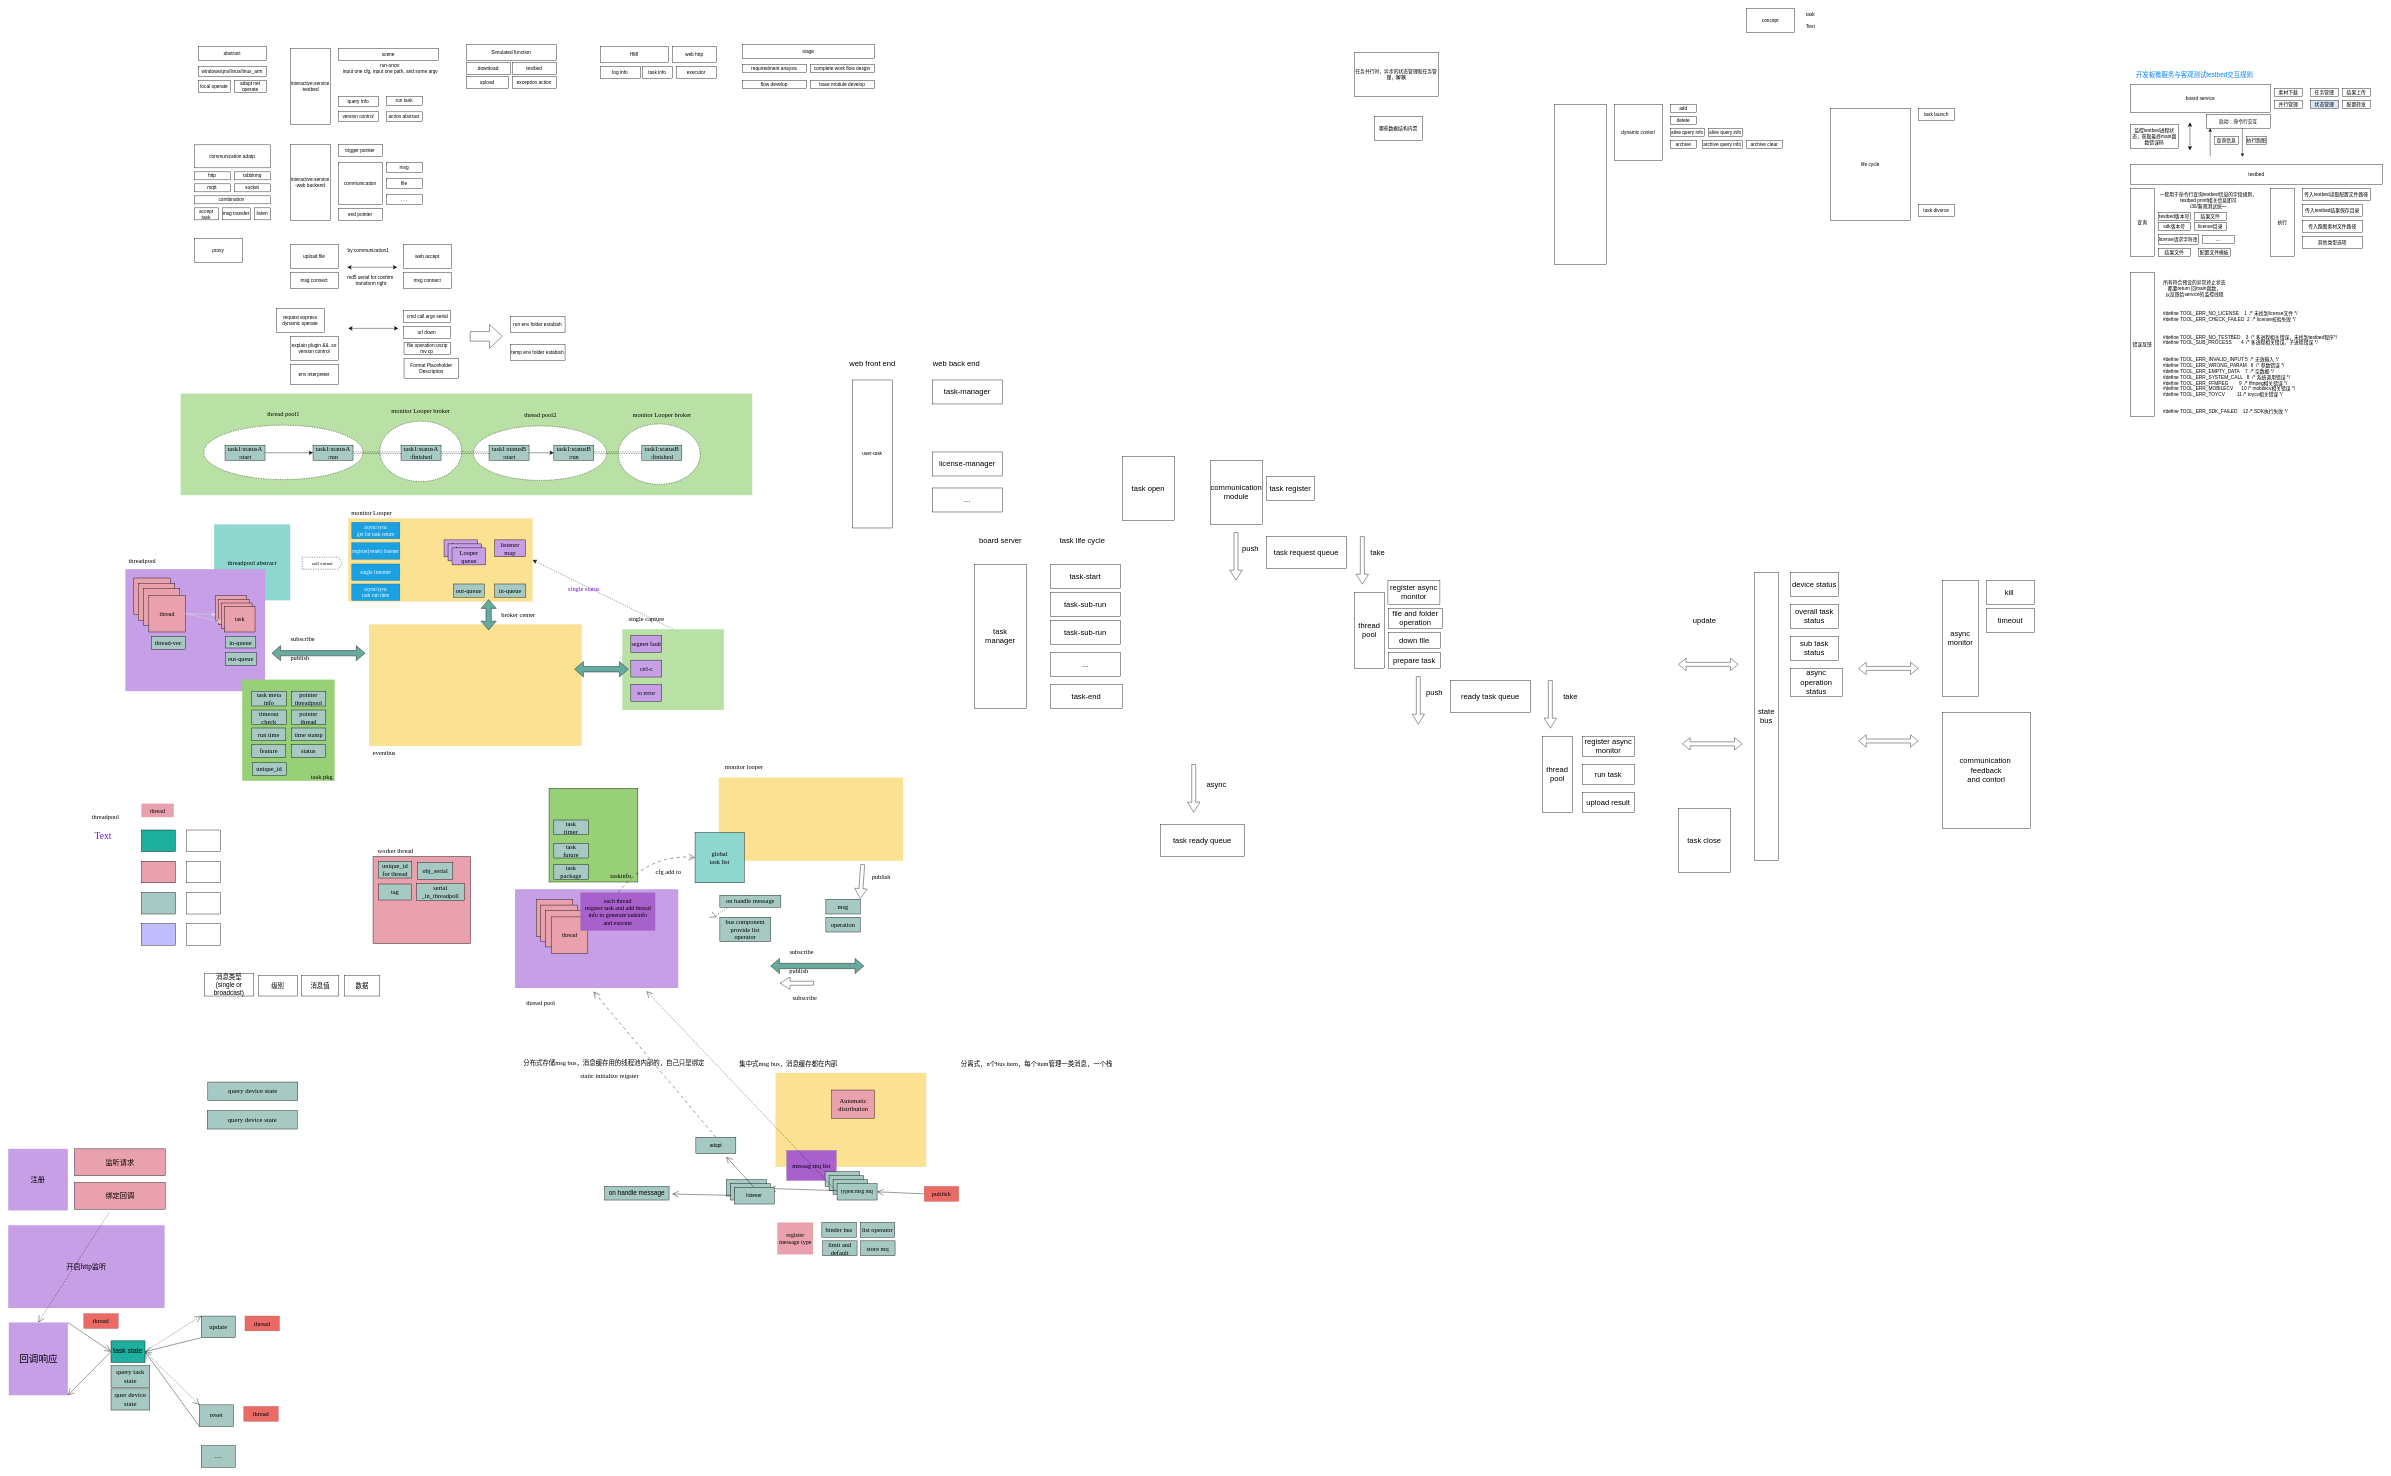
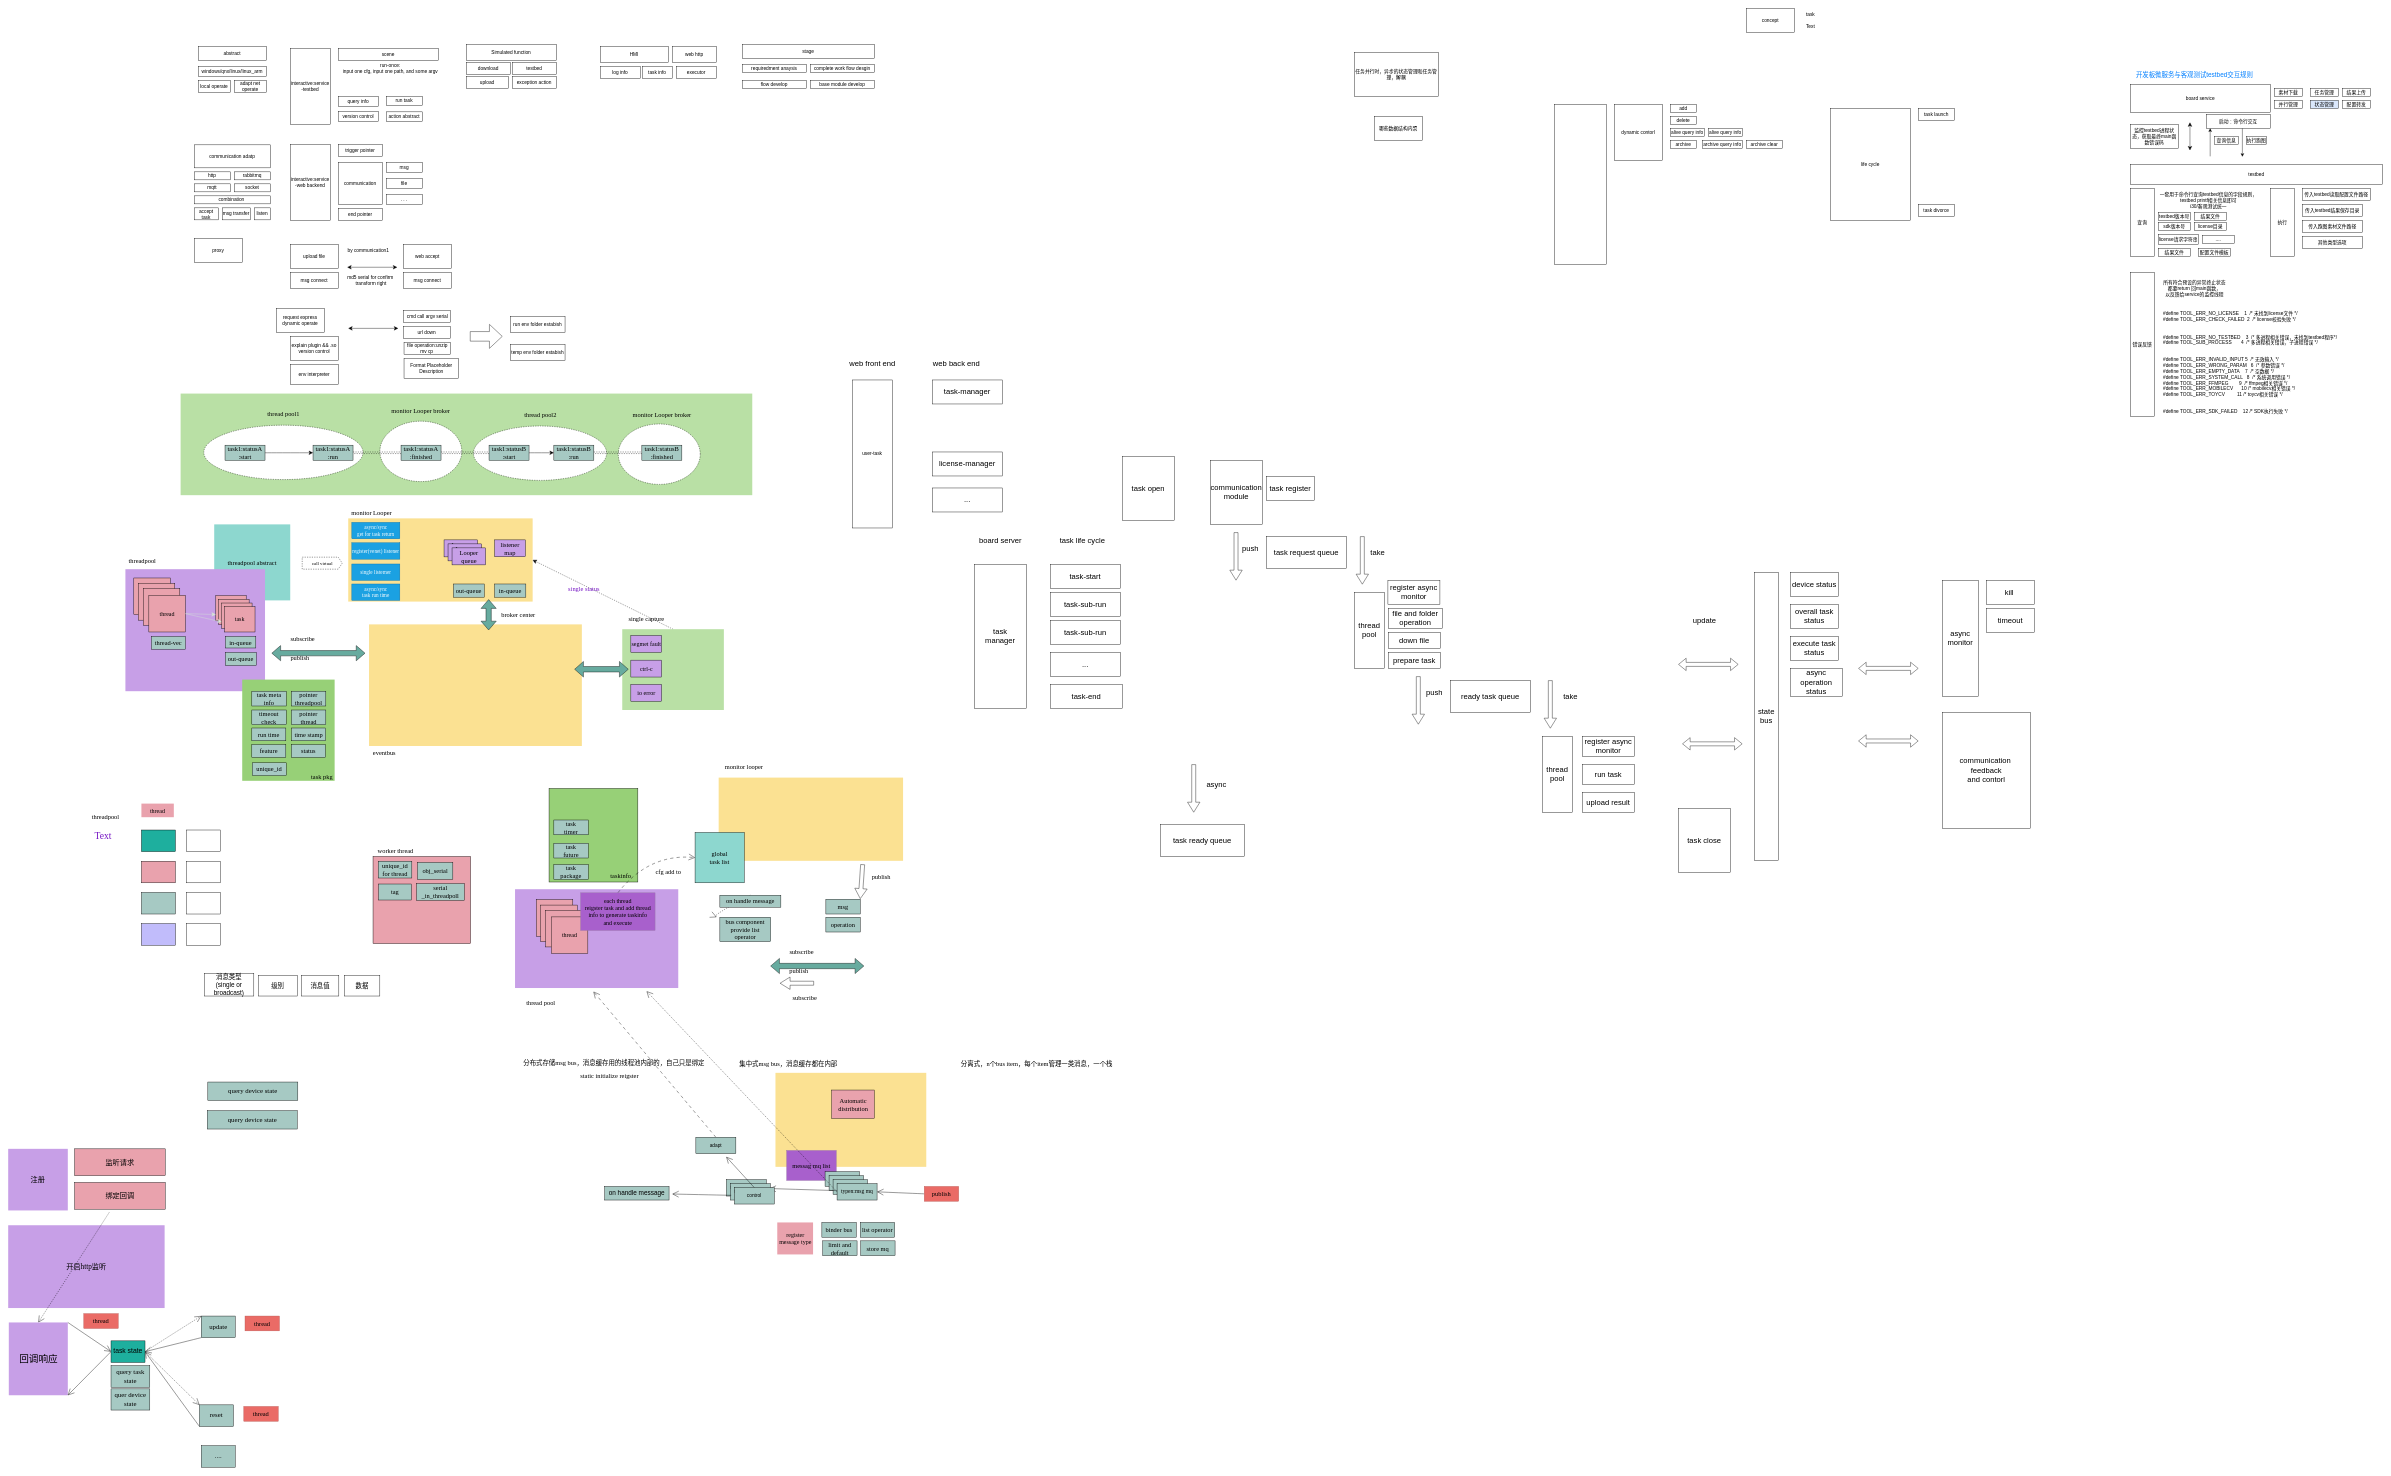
node "sub task status": label "sub task status" -> "execute task status"
node "listener": label "listener" -> "control"
